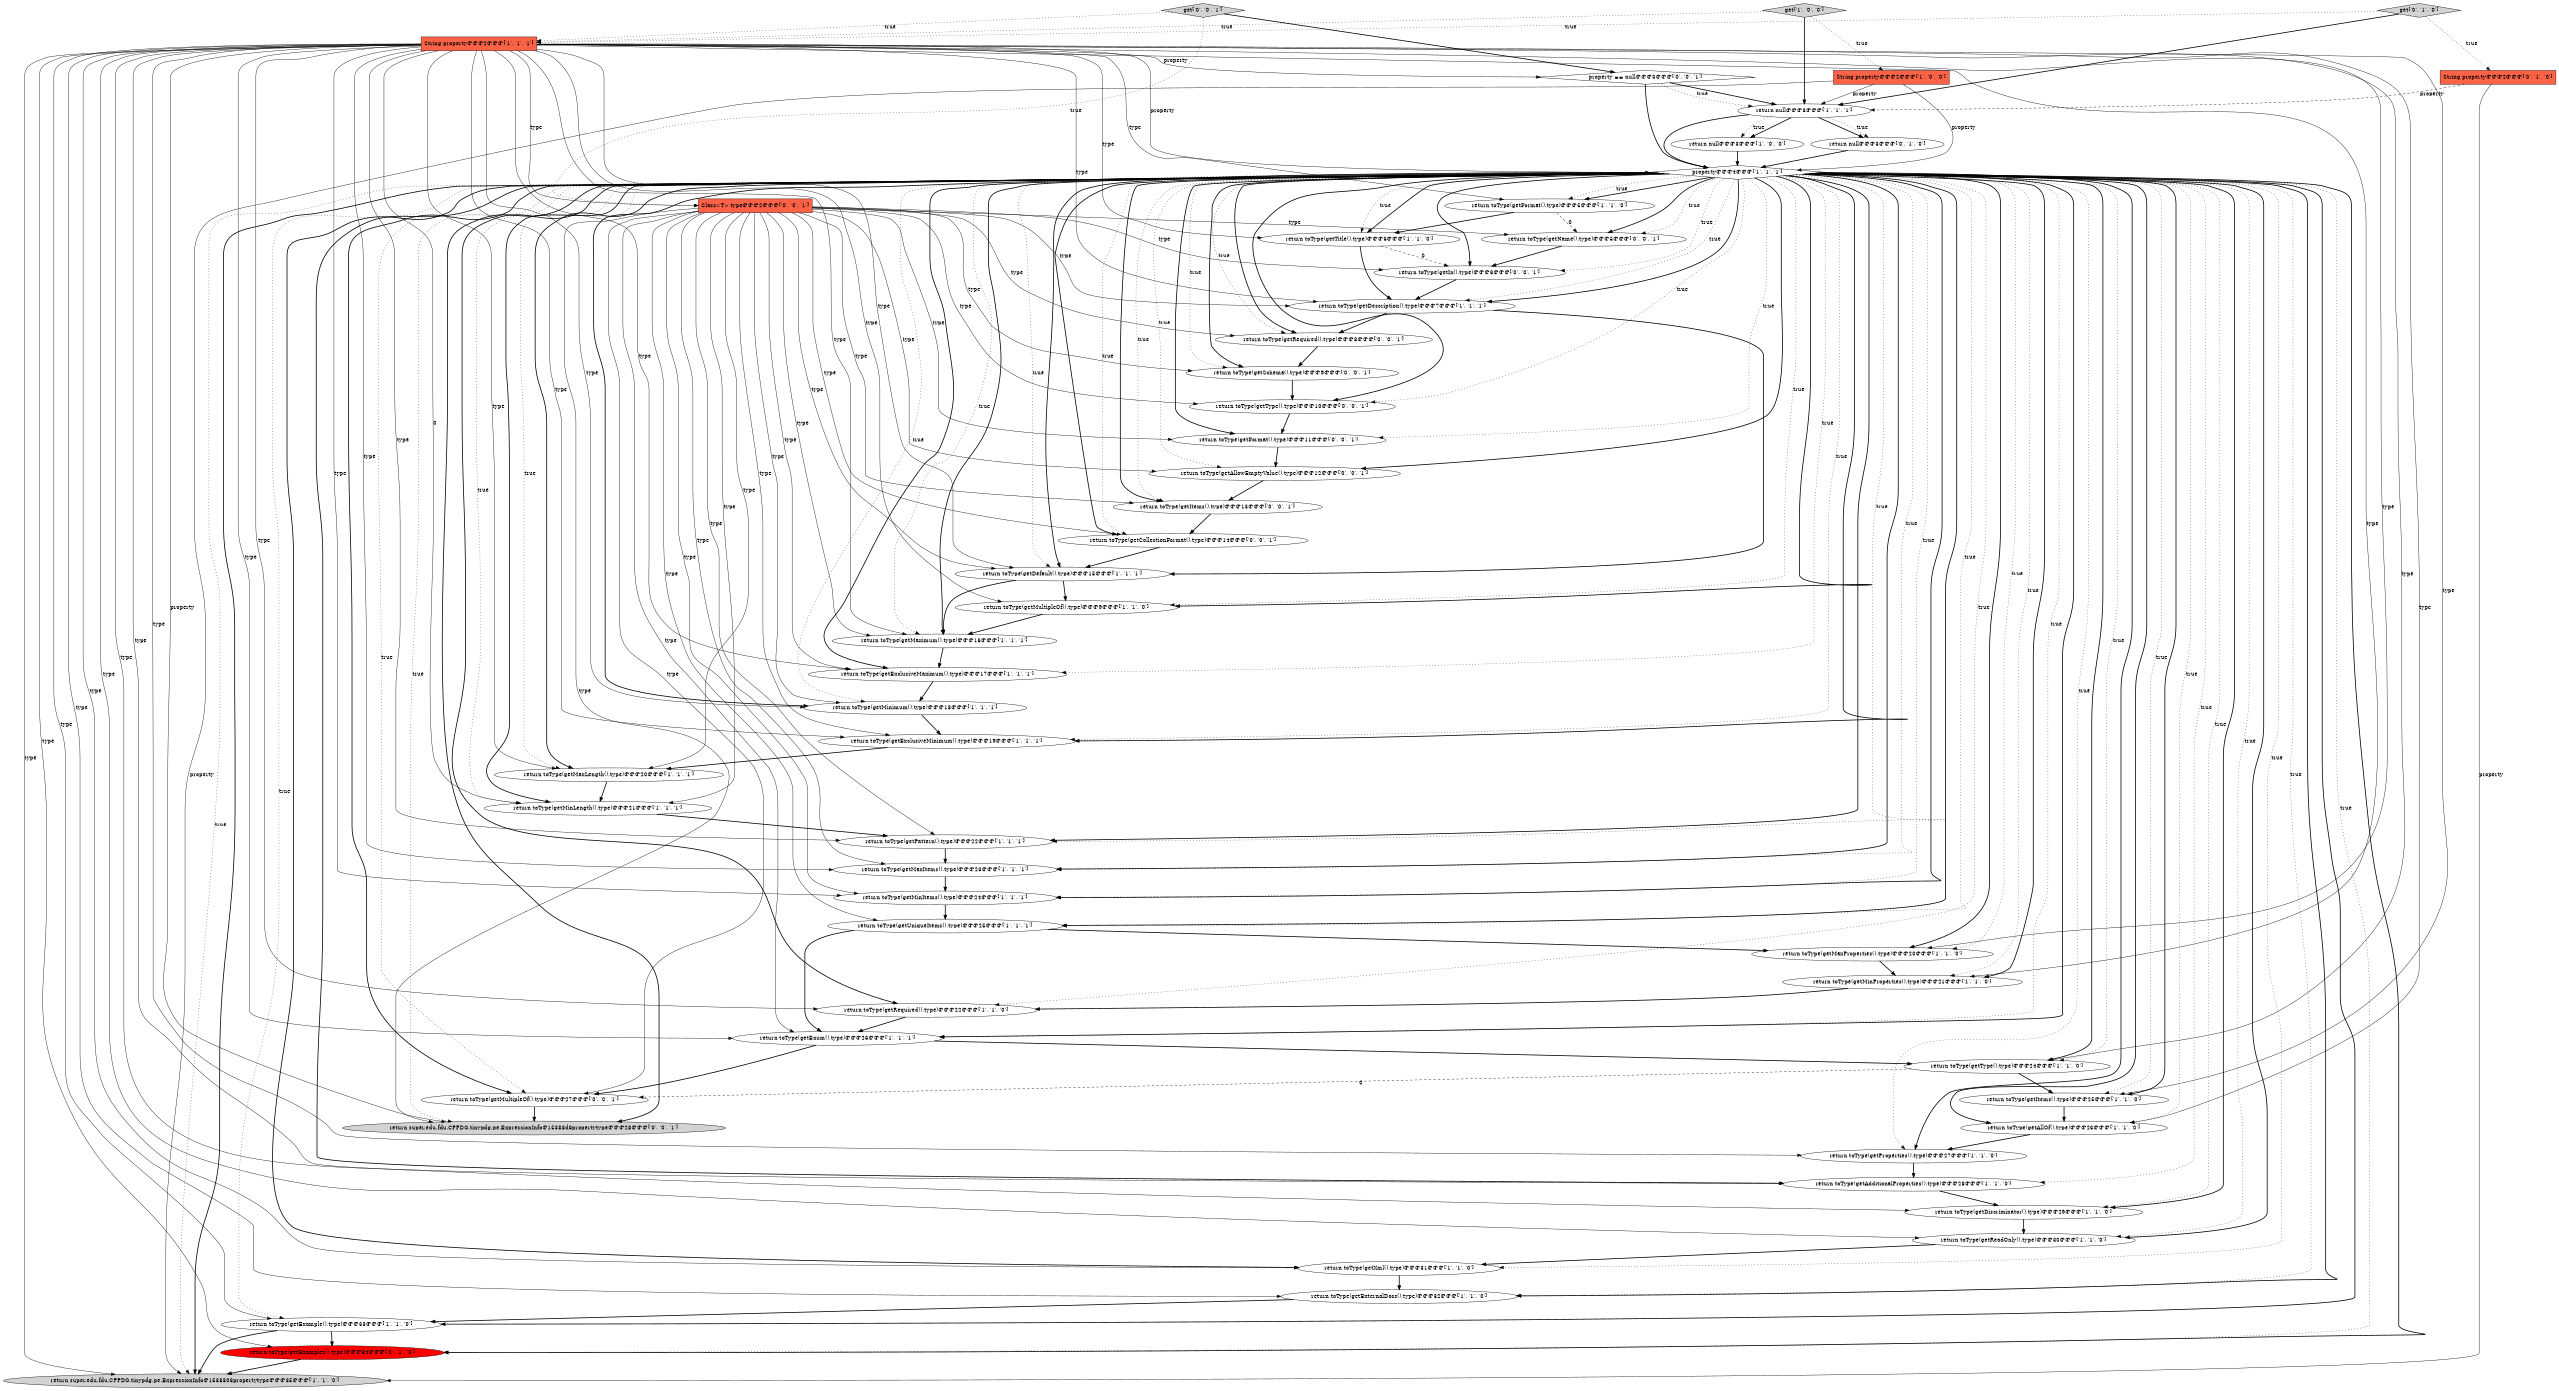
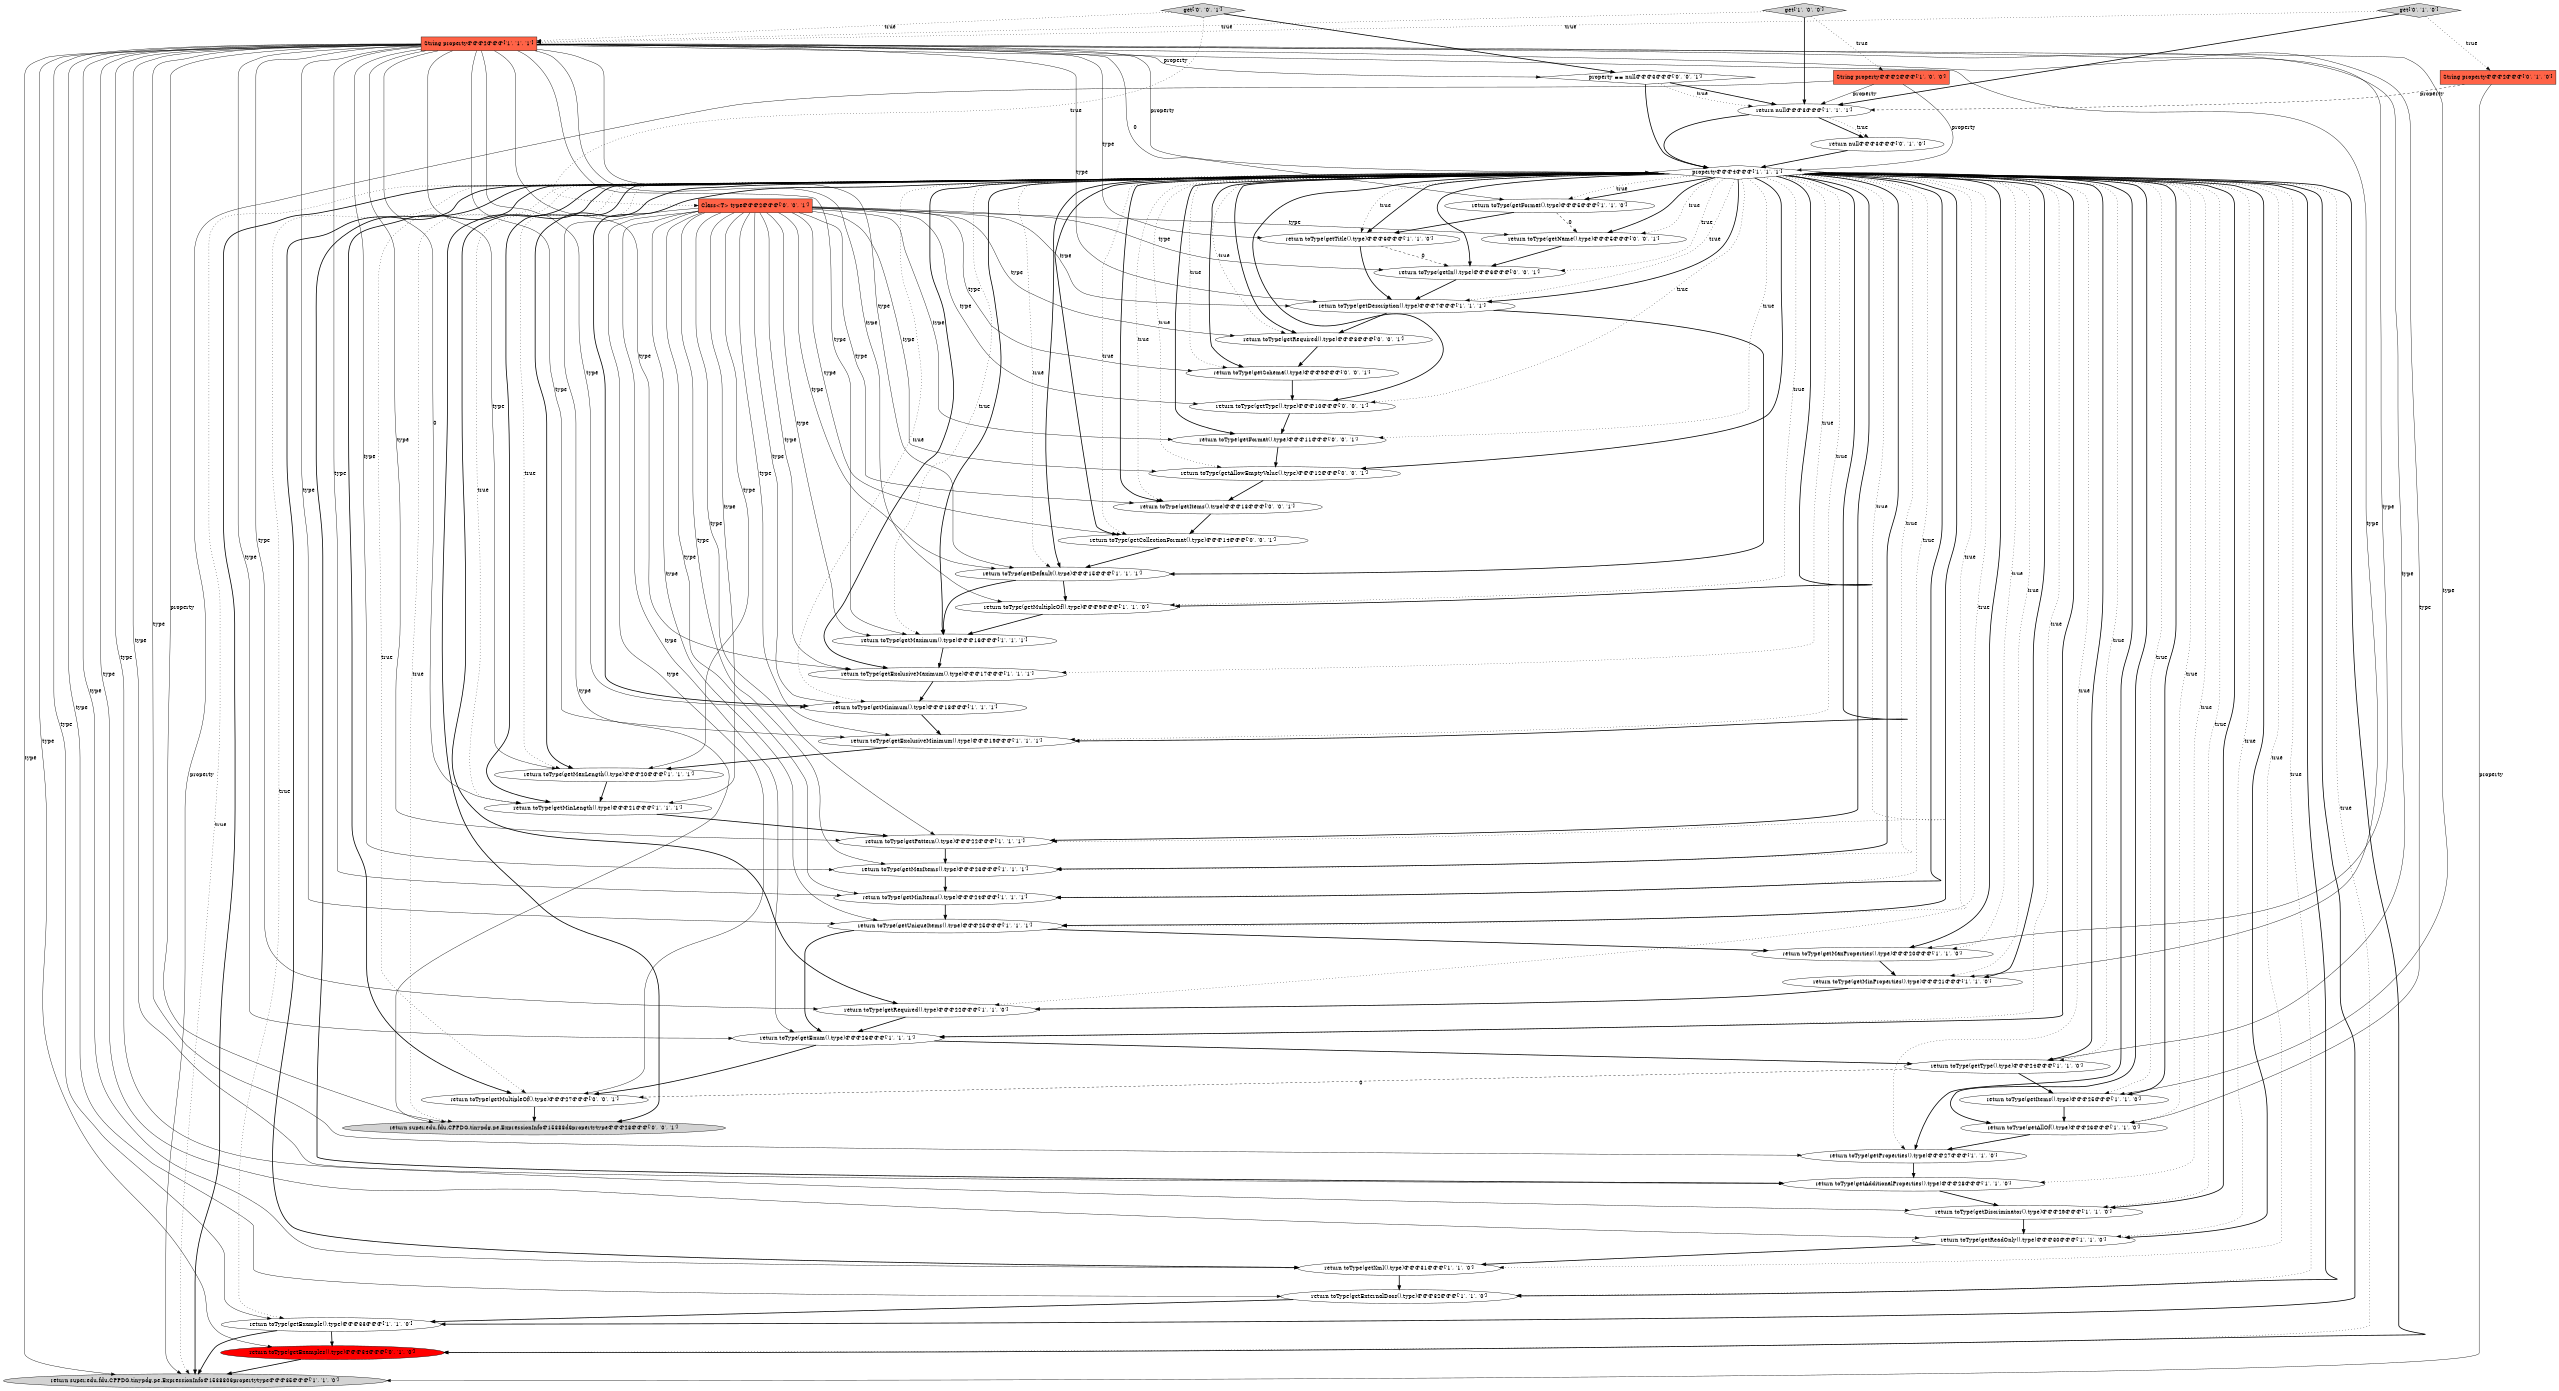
edge "String property@@@2@@@['1', '1', '1']" -> "return toType(getFormat(),type)@@@5@@@['1', '1', '0']": label "type" -> "0"
node "return null@@@3@@@['1', '0', '0']": removed
edge "String property@@@2@@@['1', '1', '1']" -> "Class<T> type@@@2@@@['0', '0', '1']": now "String property@@@2@@@['1', '1', '1']" -> "return toType(getUniqueItems(),type)@@@25@@@['1', '1', '1']"
